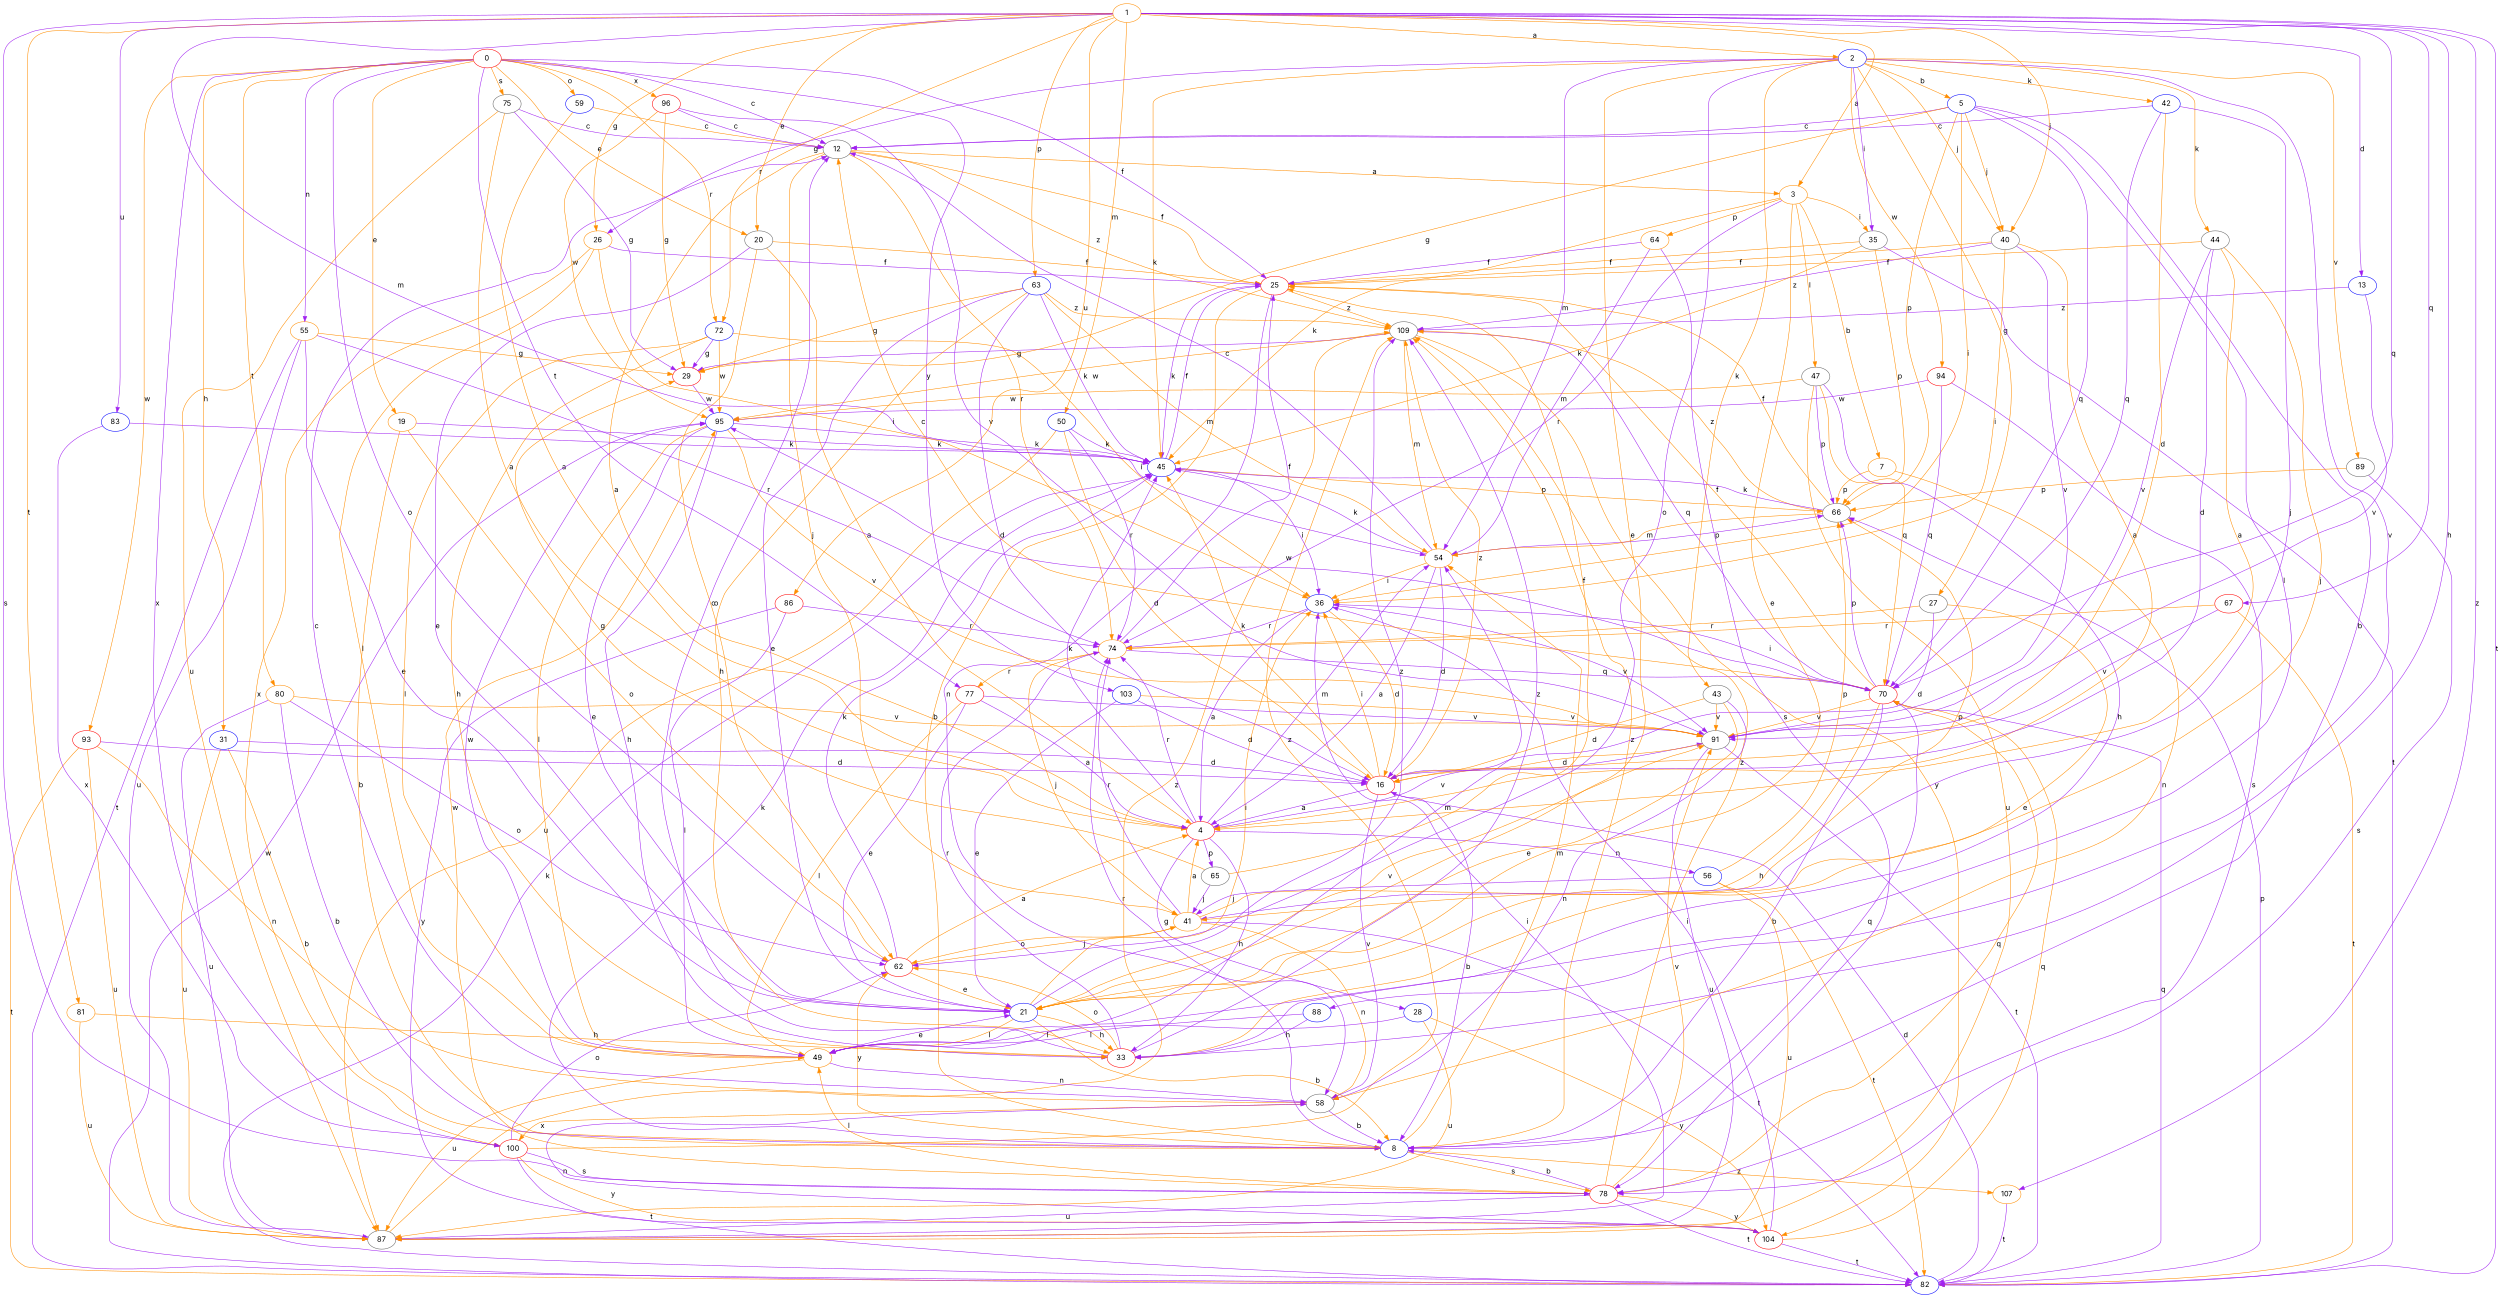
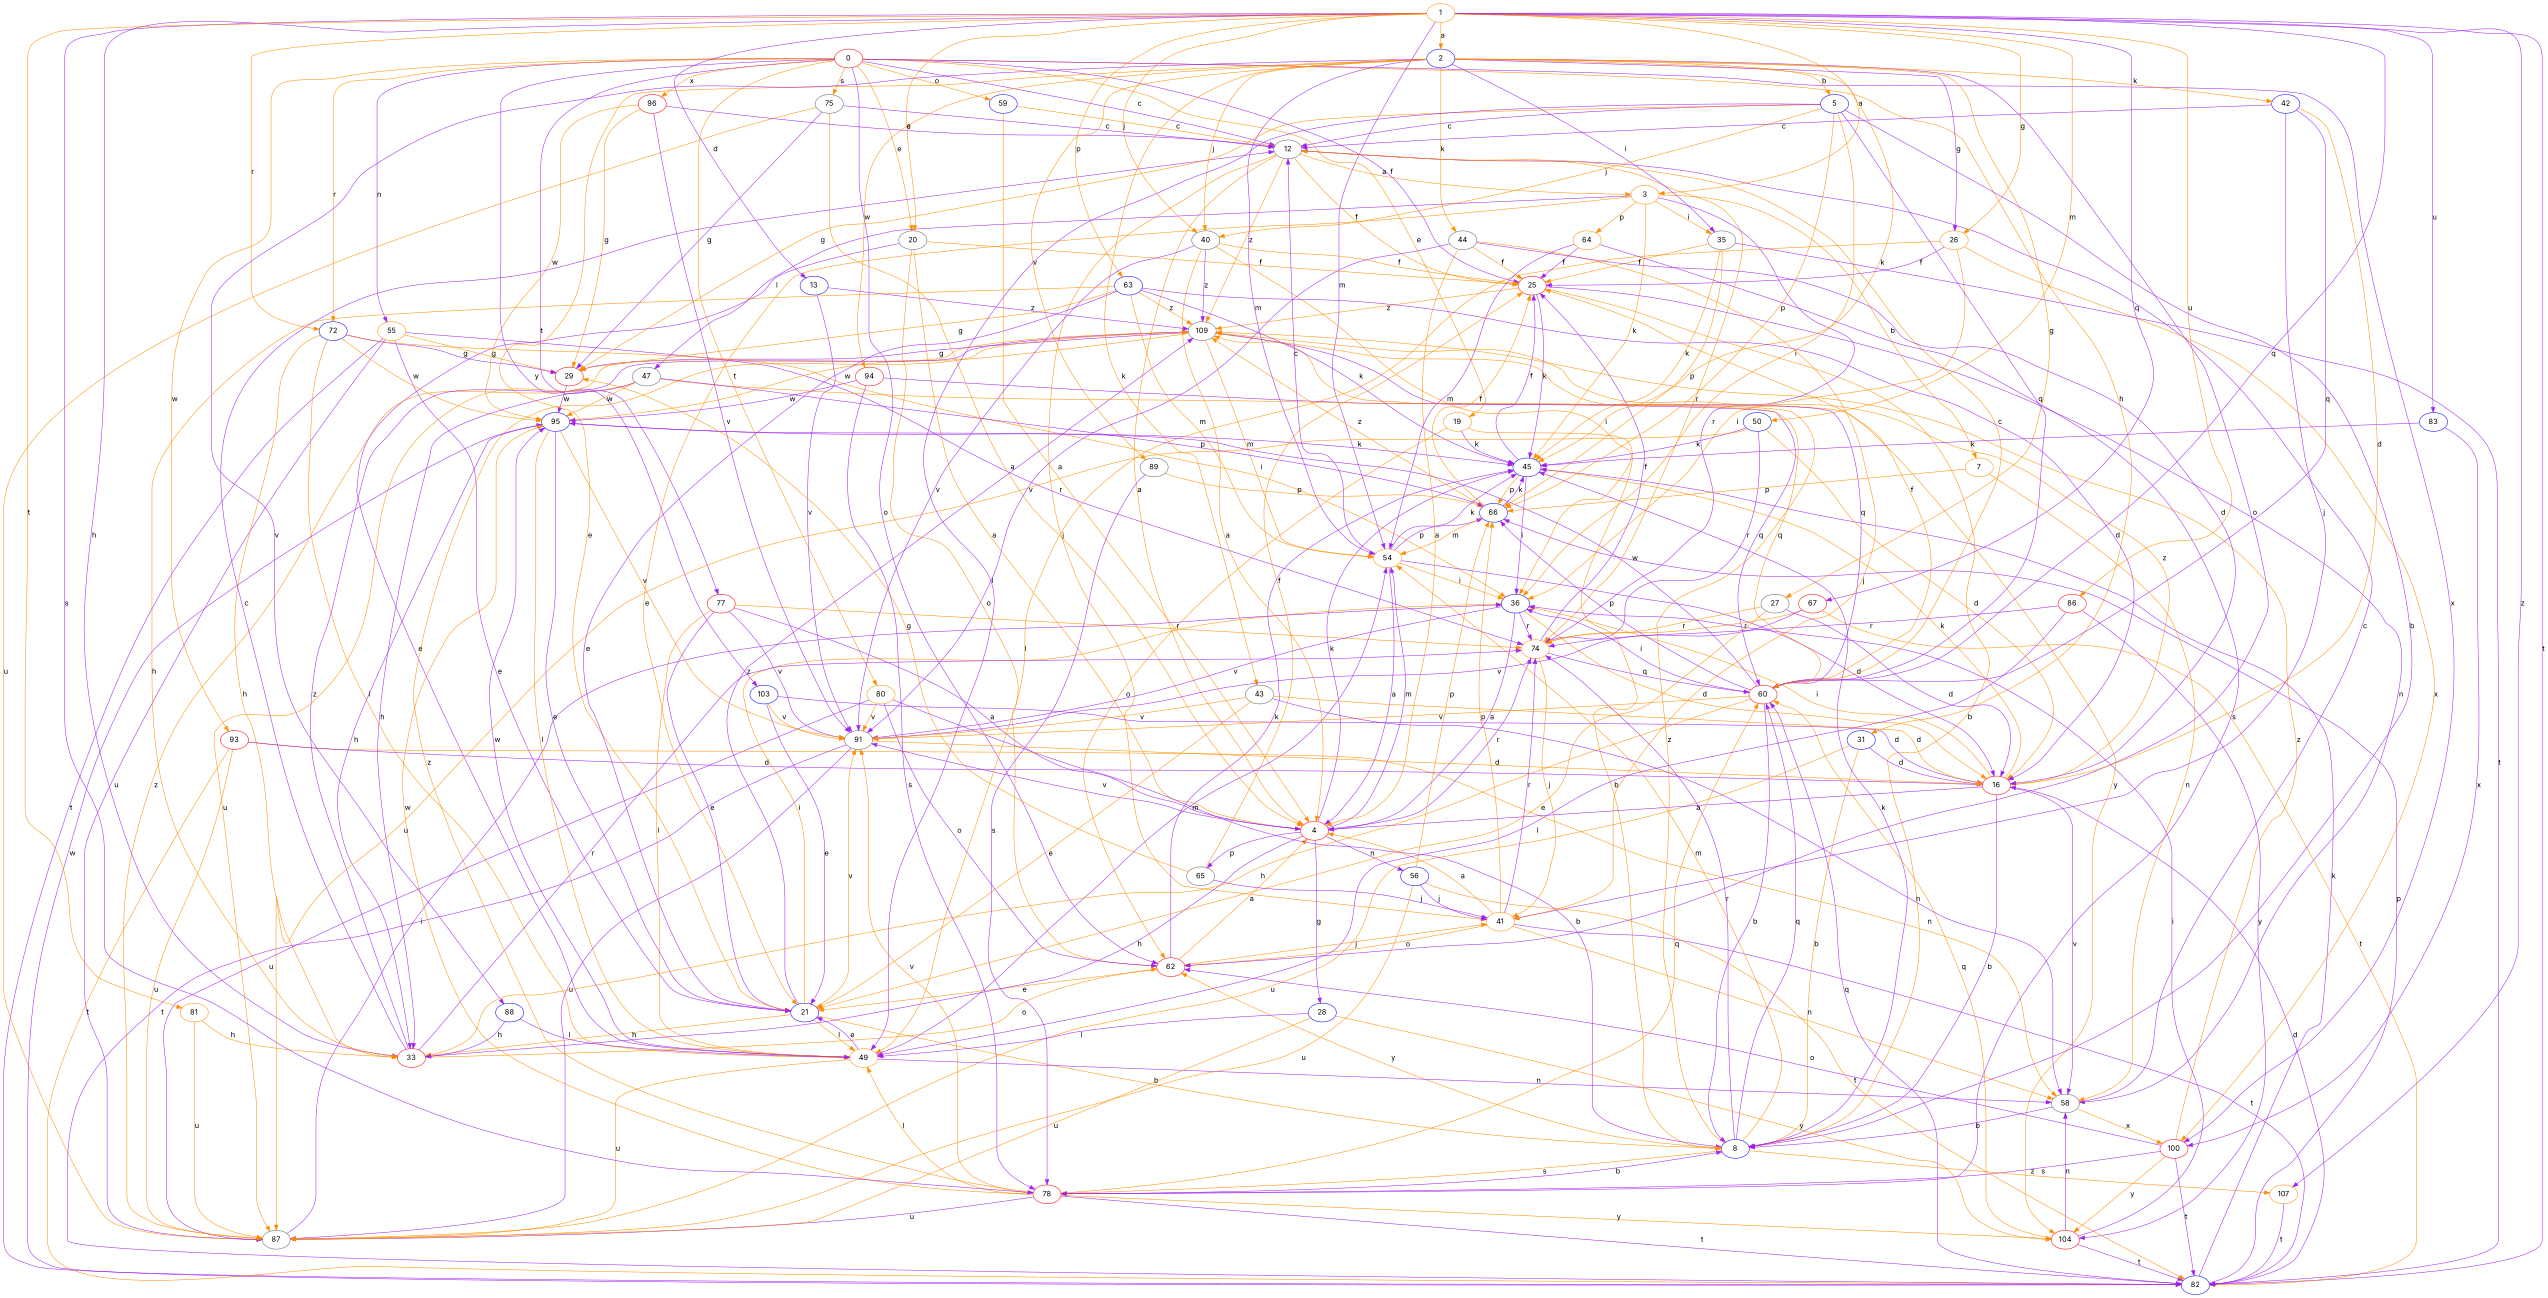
edge "3" -> "47": color darkorange -> purple
node "66": color gray40 -> blue
edge "74" -> "77": reversed
edge "20" -> "21": now "20" -> "49"
node "70": label "70" -> "60"
